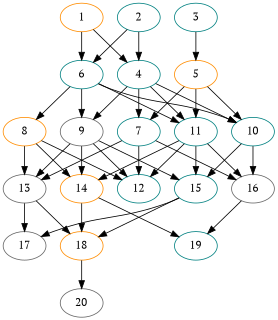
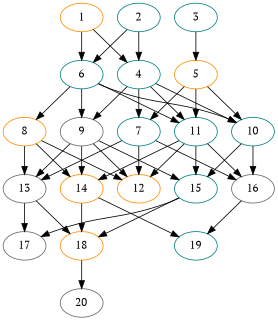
node "12": color teal -> darkorange
